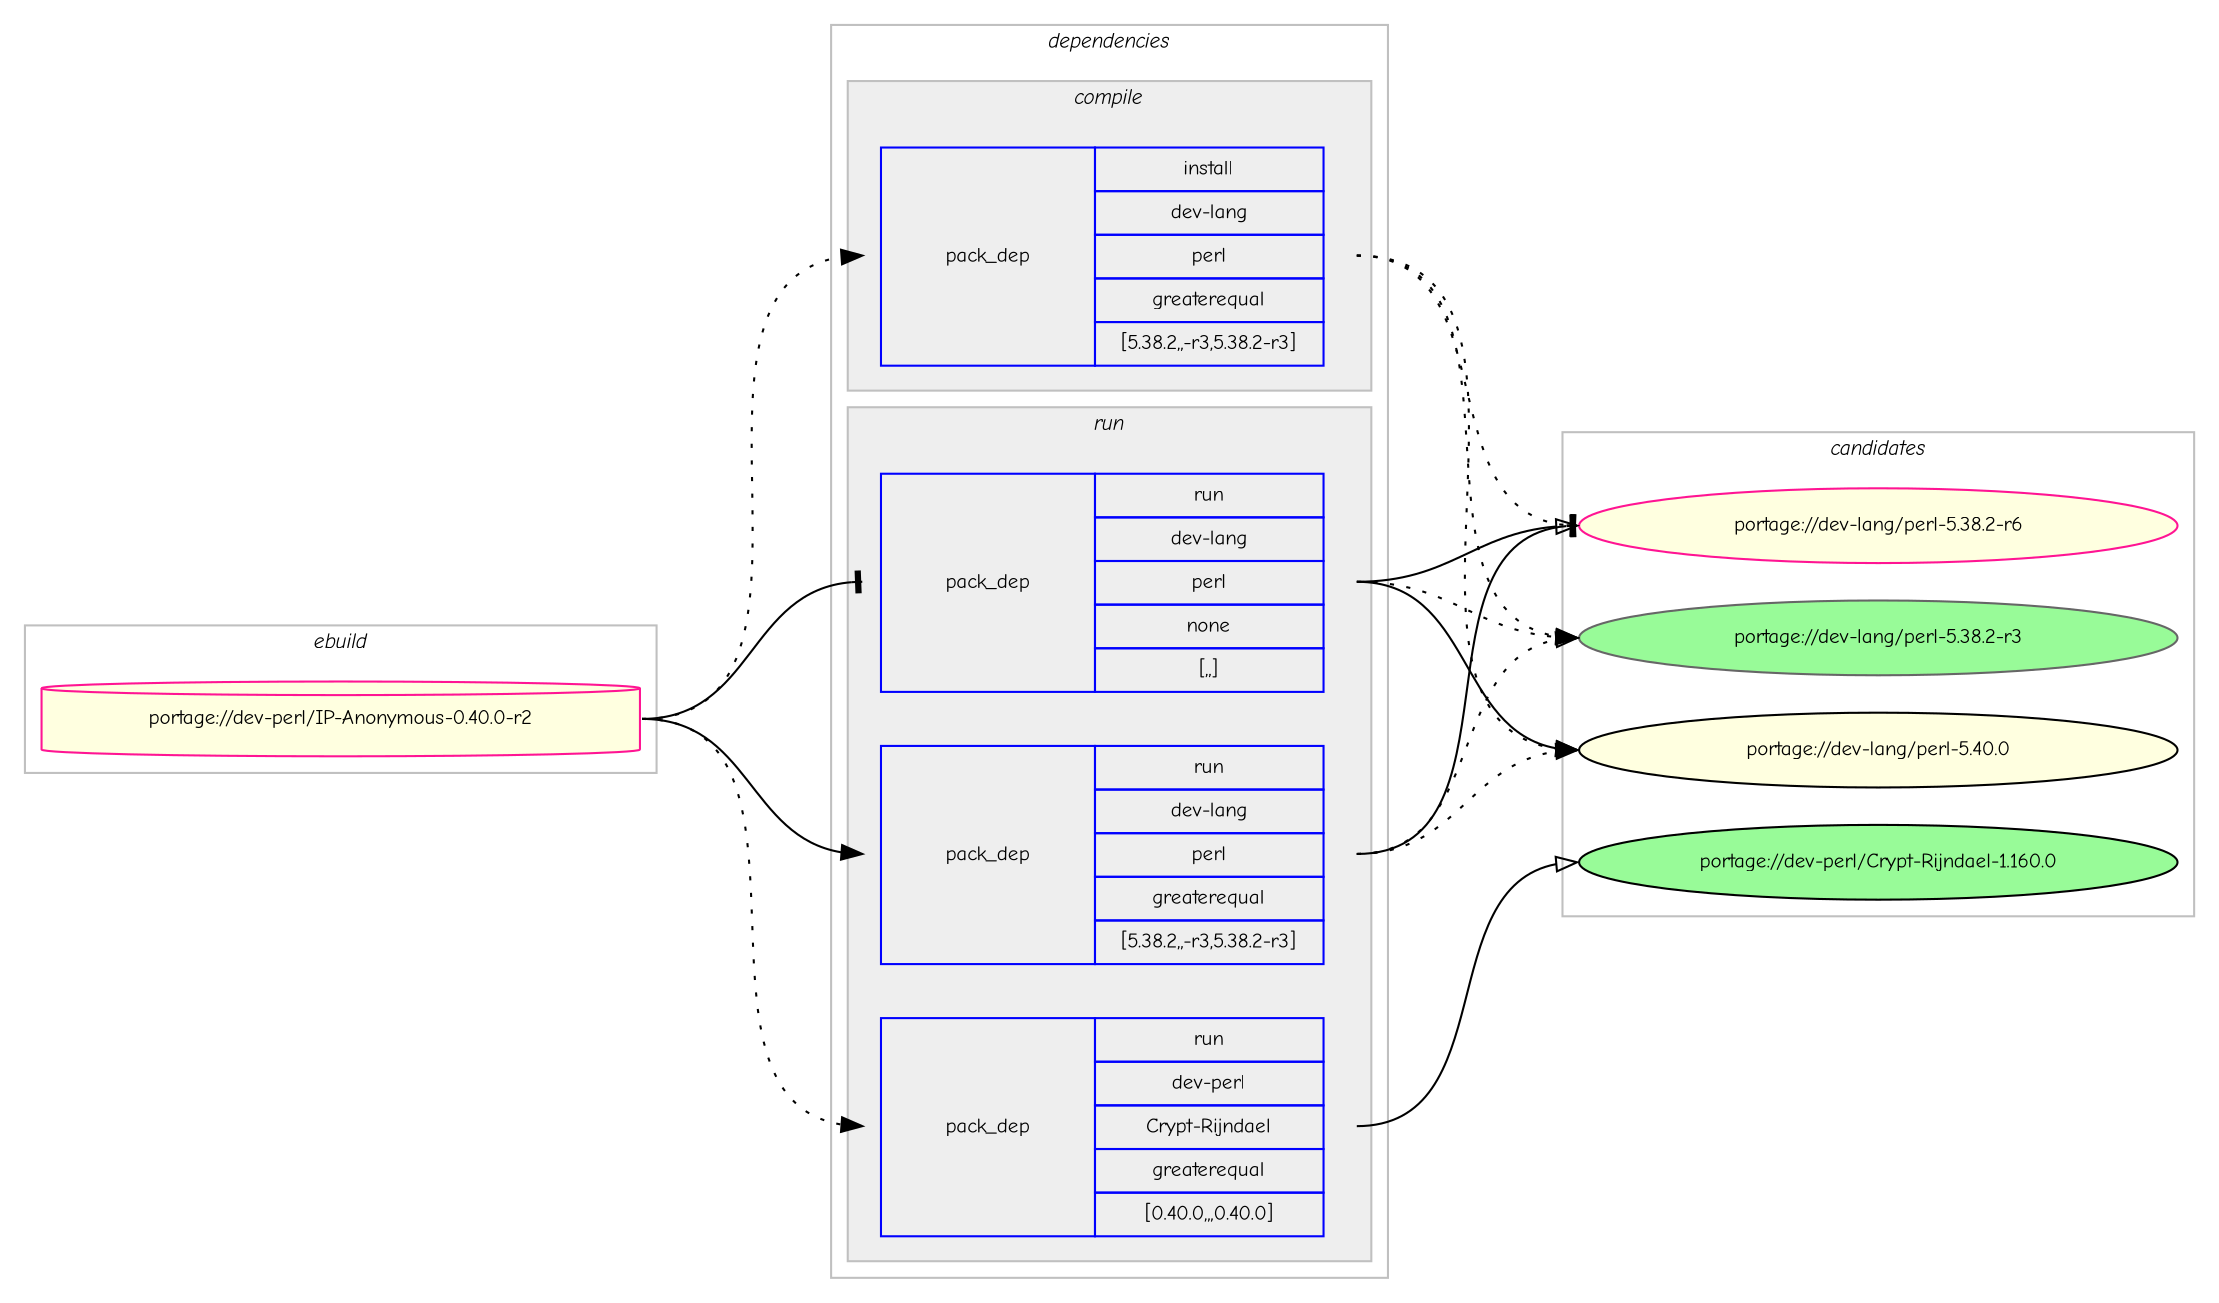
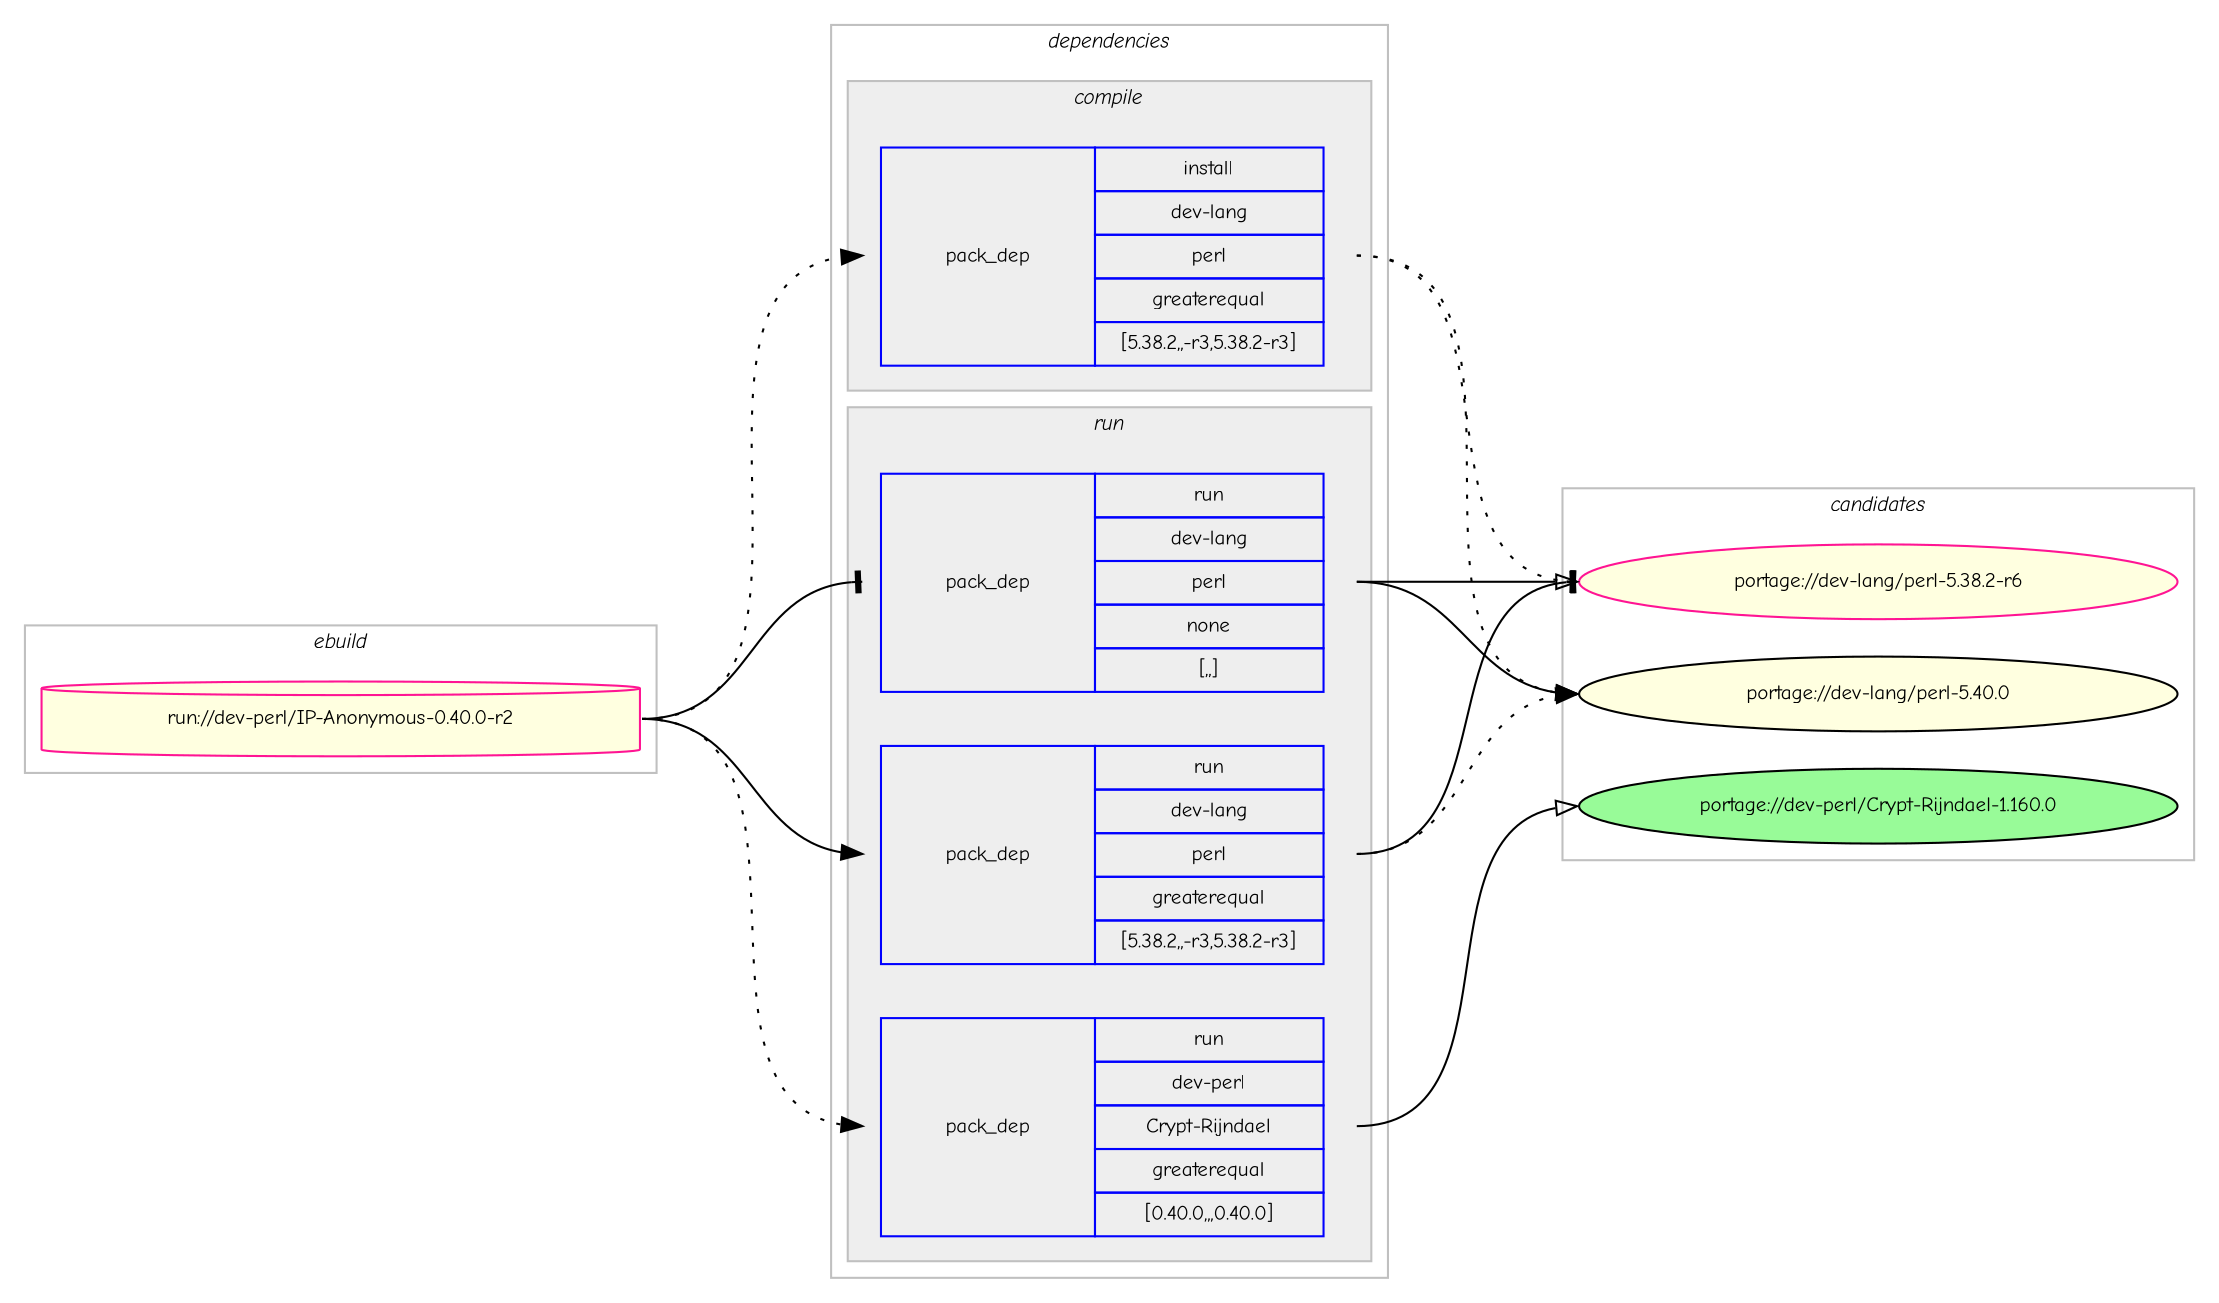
node "portage://dev-lang/perl-5.38.2-r3": removed
node "portage://dev-perl/IP-Anonymous-0.40.0-r2": label "portage://dev-perl/IP-Anonymous-0.40.0-r2" -> "run://dev-perl/IP-Anonymous-0.40.0-r2"
